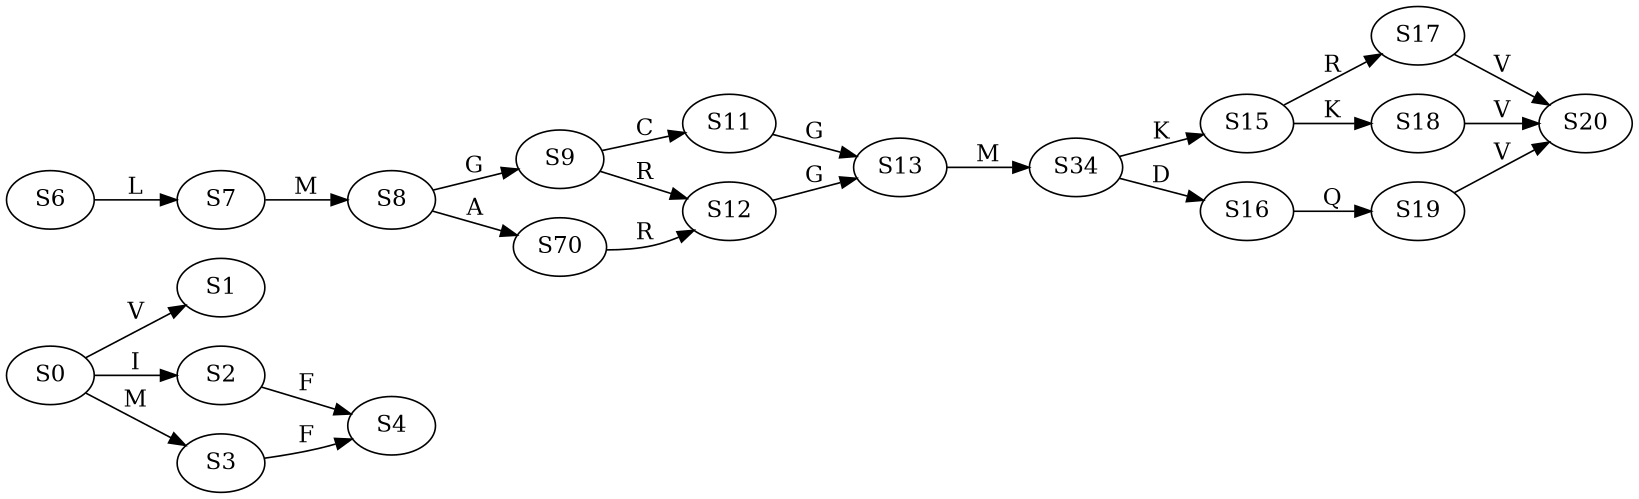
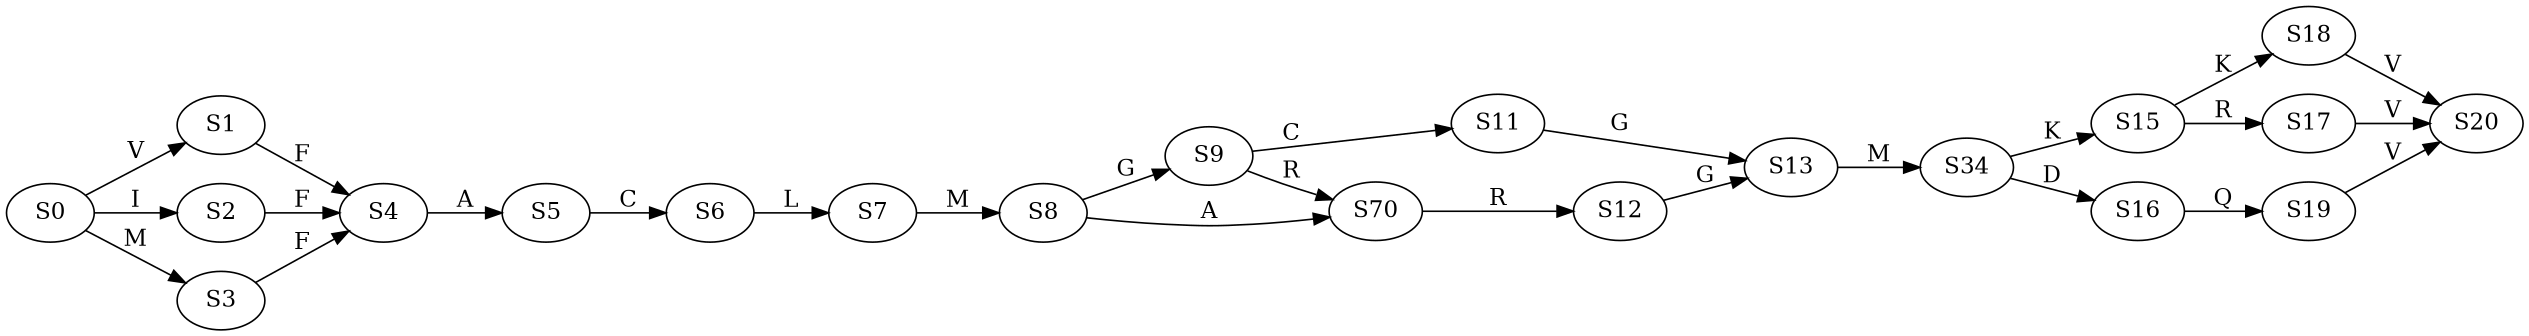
edge "S1" -> "S4": added, label "F"
edge "S9" -> "S12": now "S9" -> "S70"
node "S5": added
